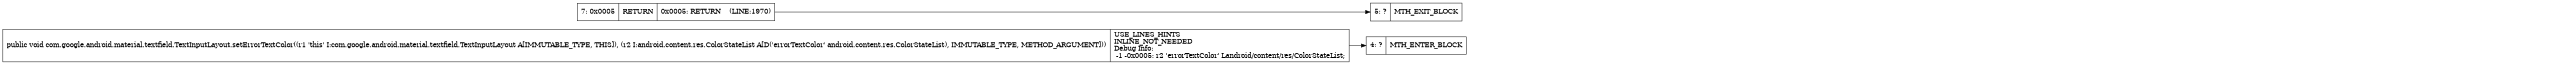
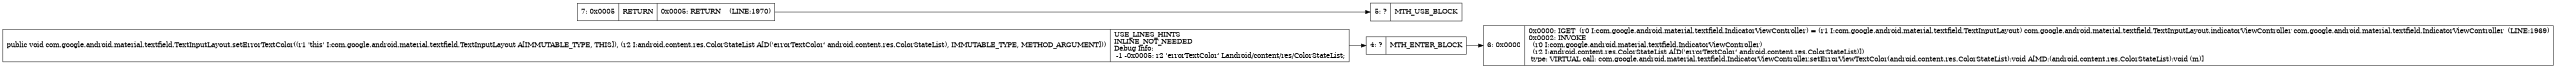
node "5: ?": text "MTH_EXIT_BLOCK" -> "MTH_USE_BLOCK"
node "6: 0x0000": added
